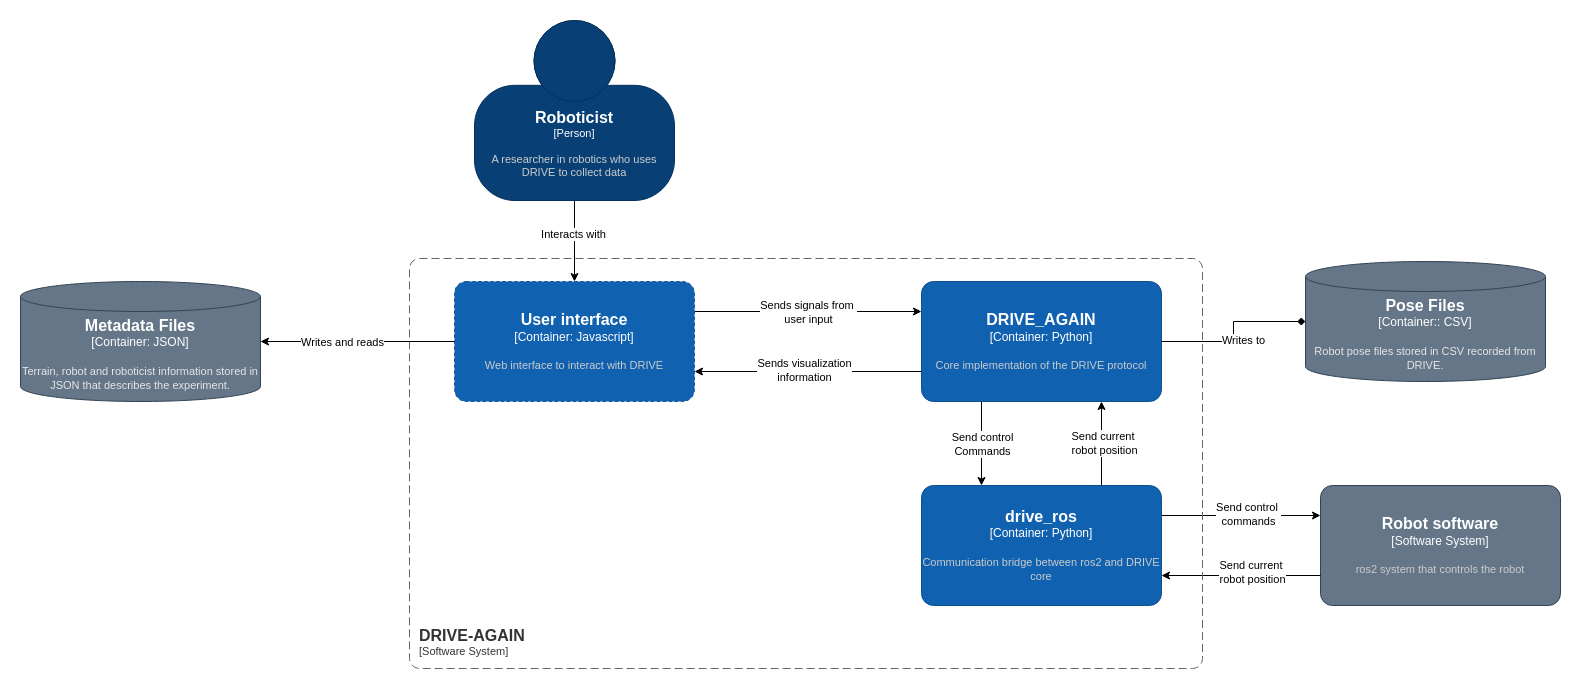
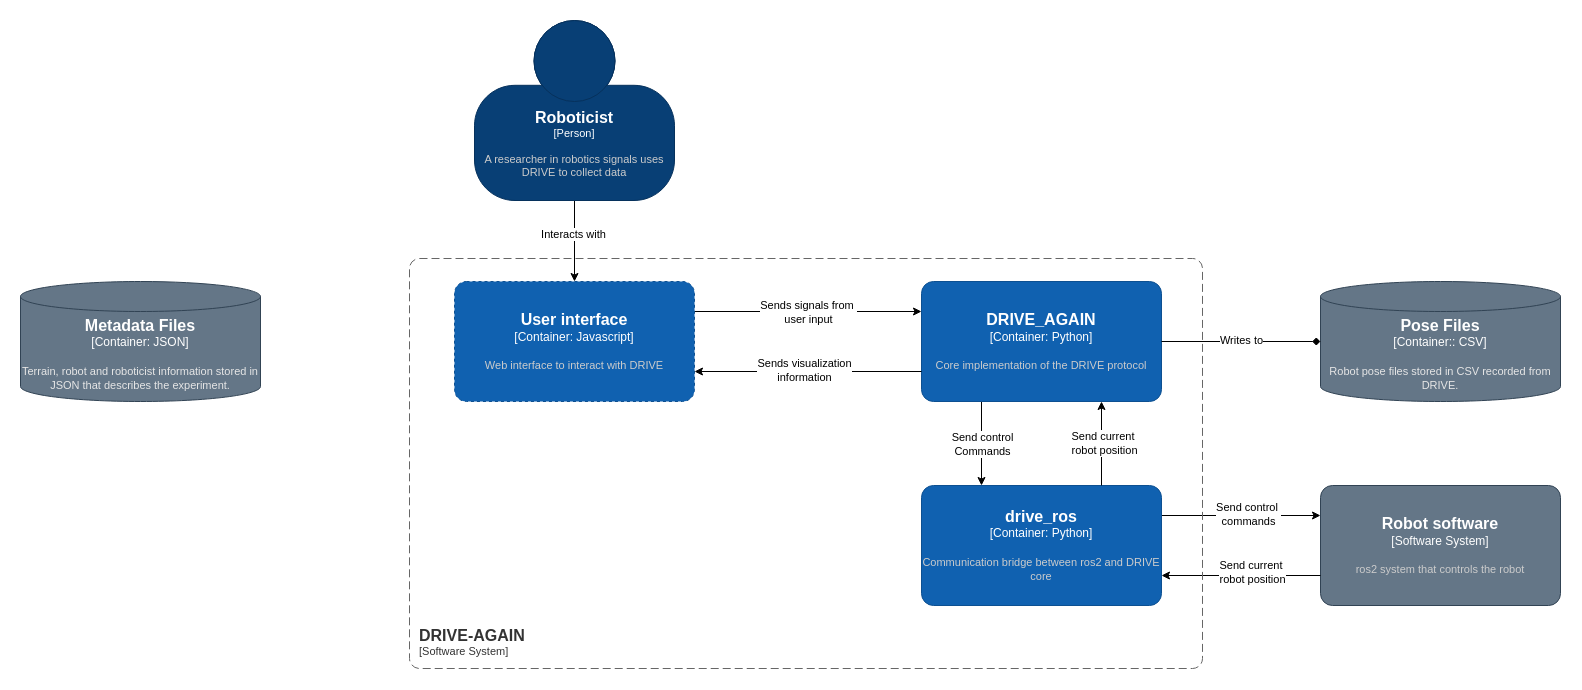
node "Roboticist [Person] A researcher in robotics who uses DRIVE to collect data": label "Roboticist [Person] A researcher in robotics who uses DRIVE to collect data" -> "Roboticist [Person] A researcher in robotics signals uses DRIVE to collect data"
node "Pose Files [Container:: CSV] Robot pose files stored in CSV recorded from DRIVE.": moved (1426, 322) -> (1441, 342)
edge "User interface [Container: Javascript] Web interface to interact with DRIVE" -> "Metadata Files [Container: JSON] Terrain, robot and roboticist information stored in JSON that describes the experiment.": removed, label "Writes and reads"
